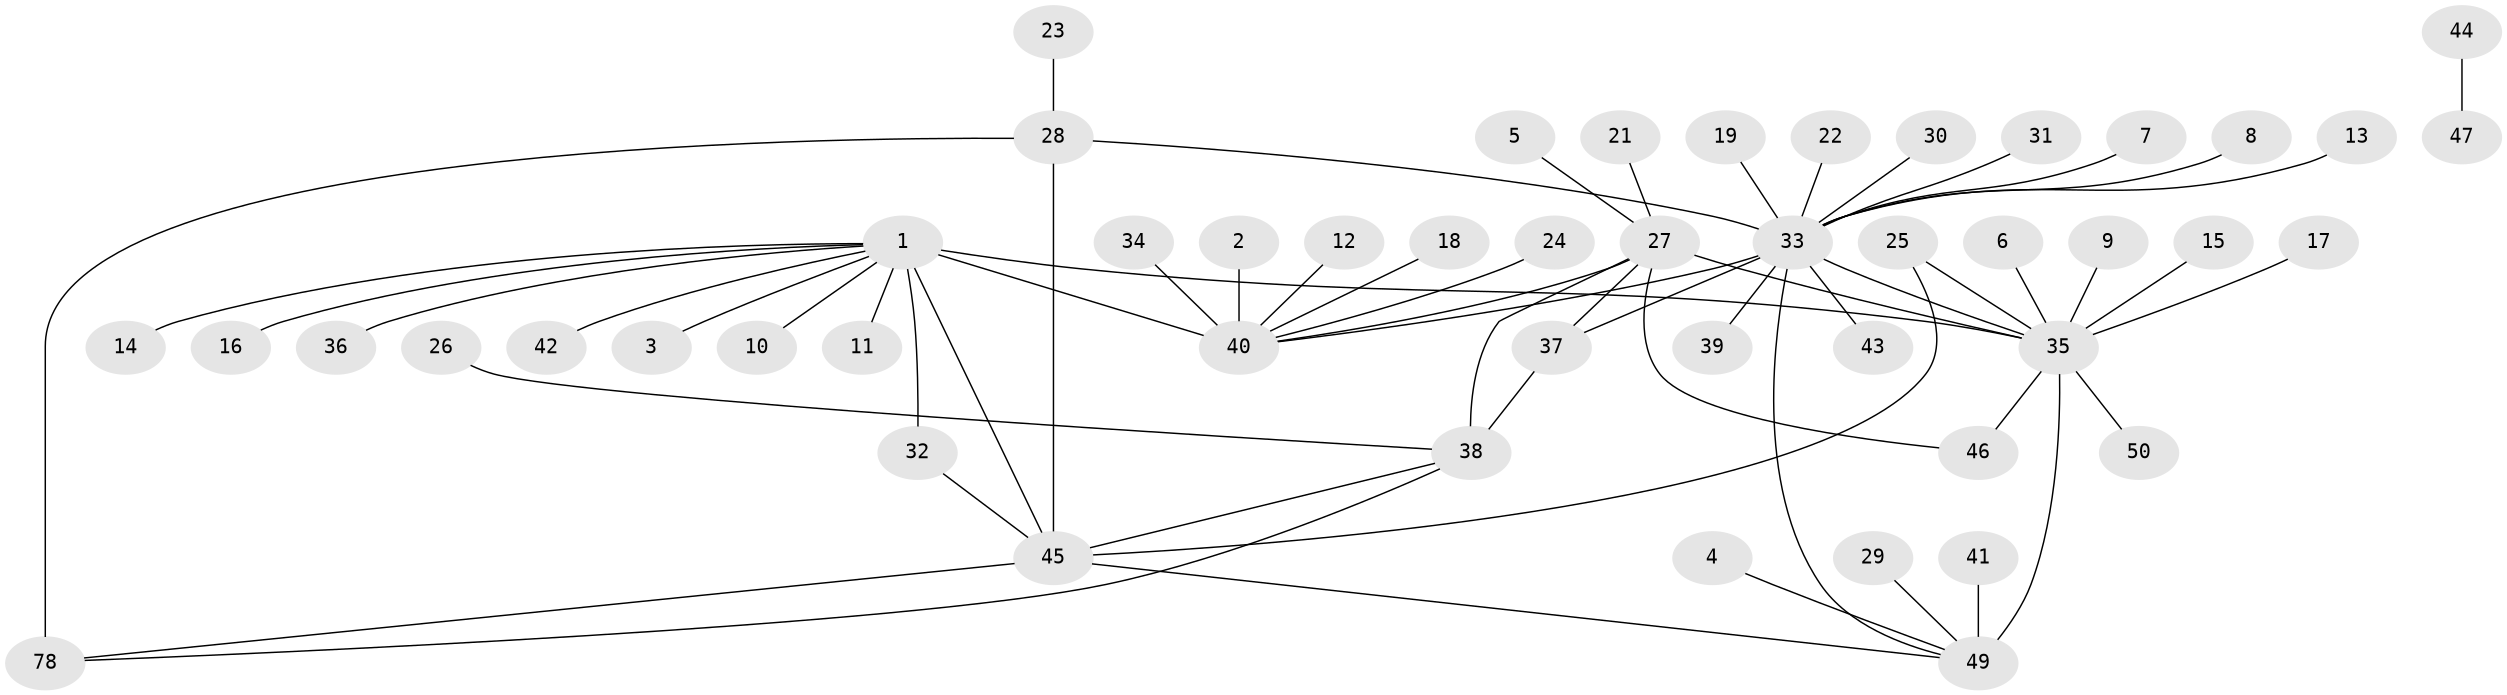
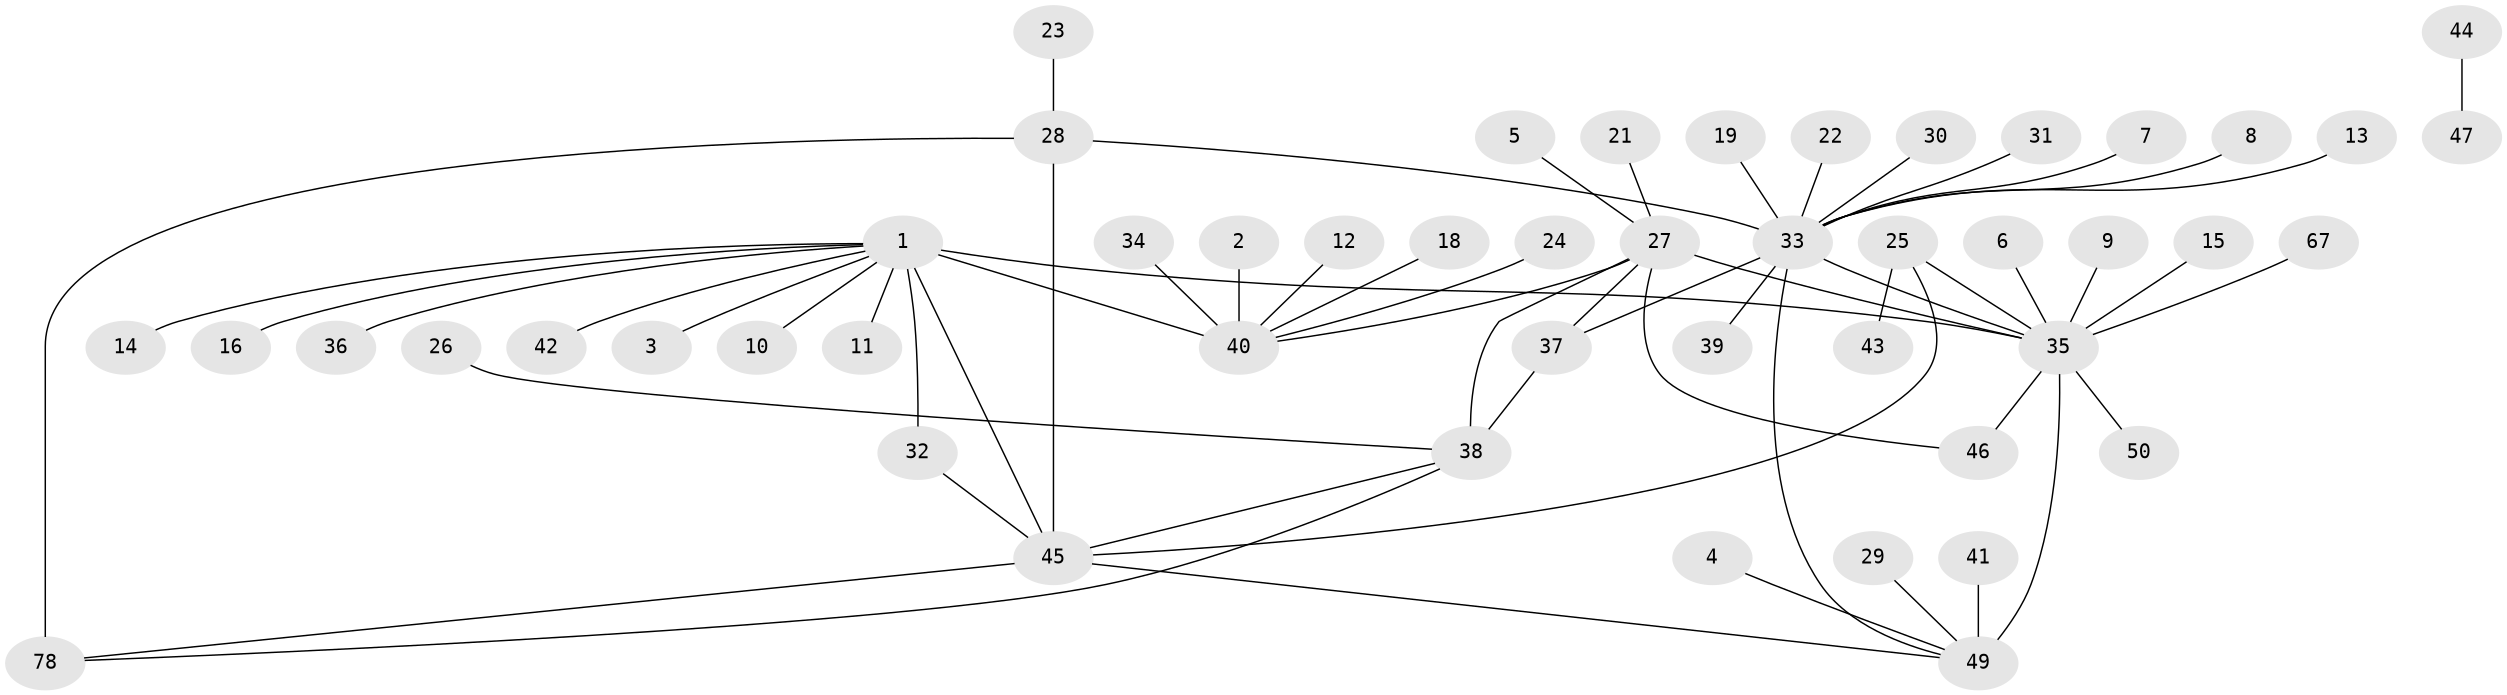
node "17": label "17" -> "67"
edge "33" -- "43": now "25" -- "43"
edge "33" -- "40": removed
